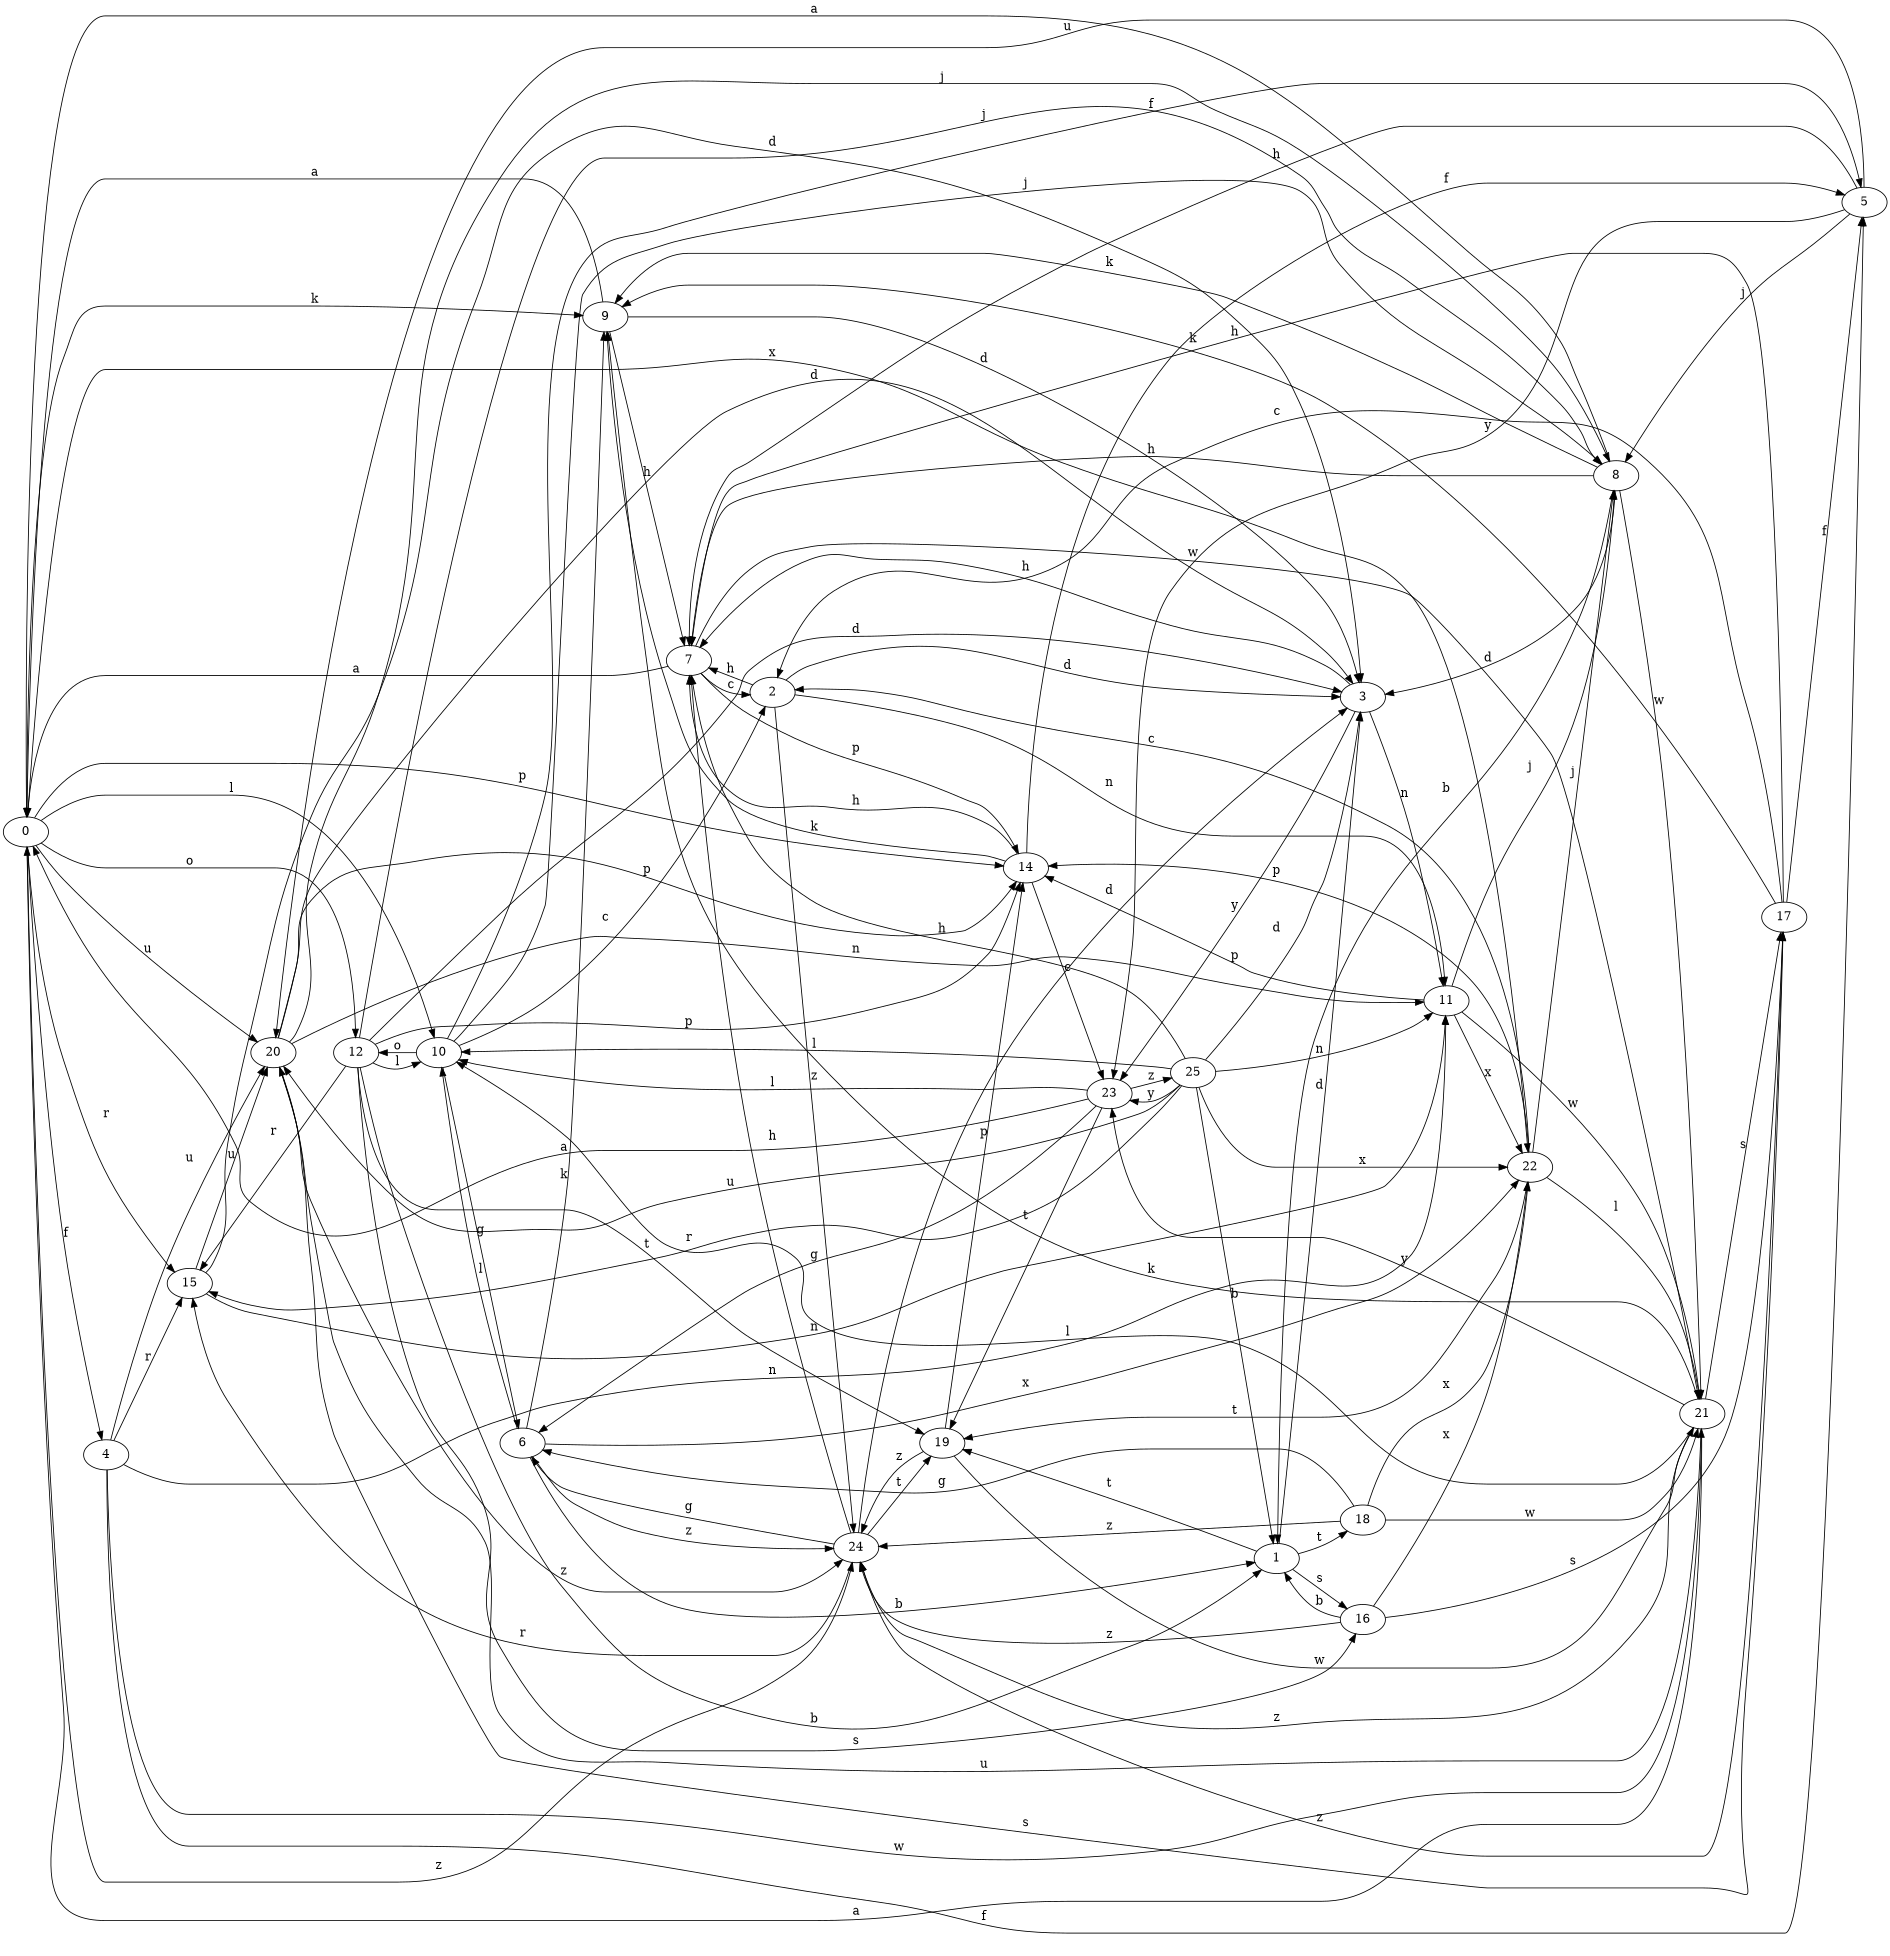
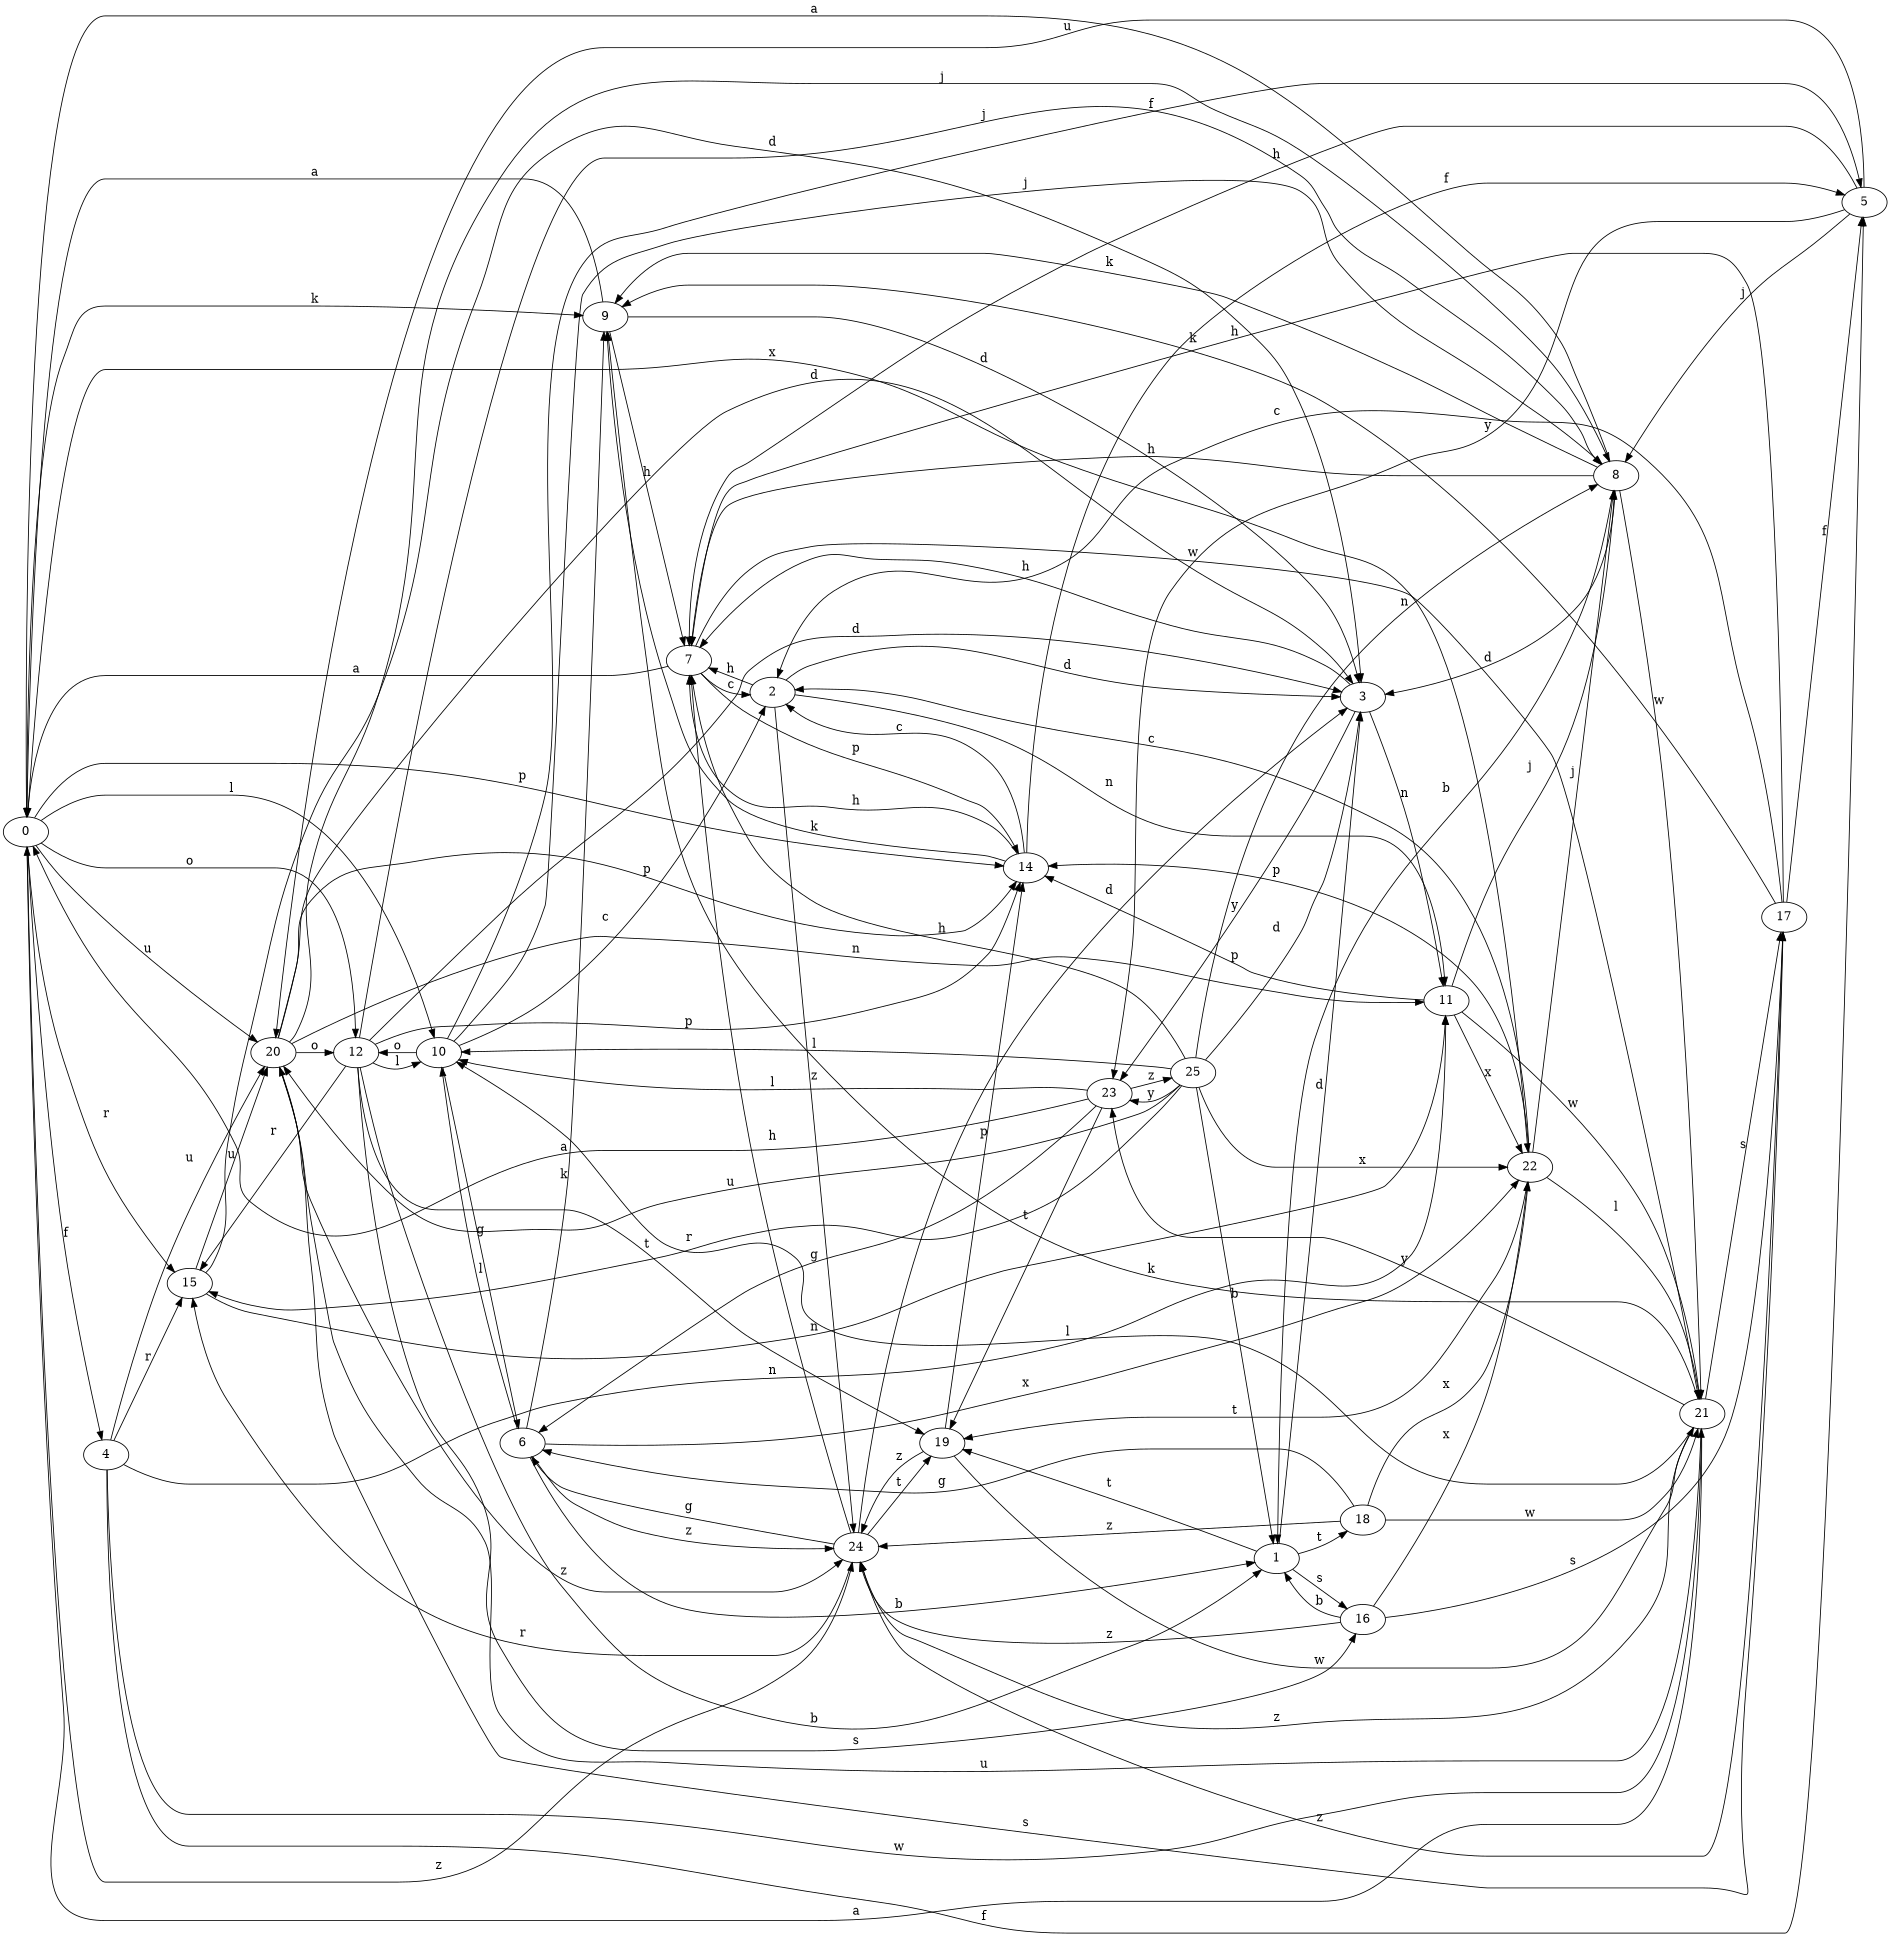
edge "14" -> "23": now "14" -> "2"
edge "20" -> "12": added, label "o"
edge "25" -> "11": now "25" -> "8"
